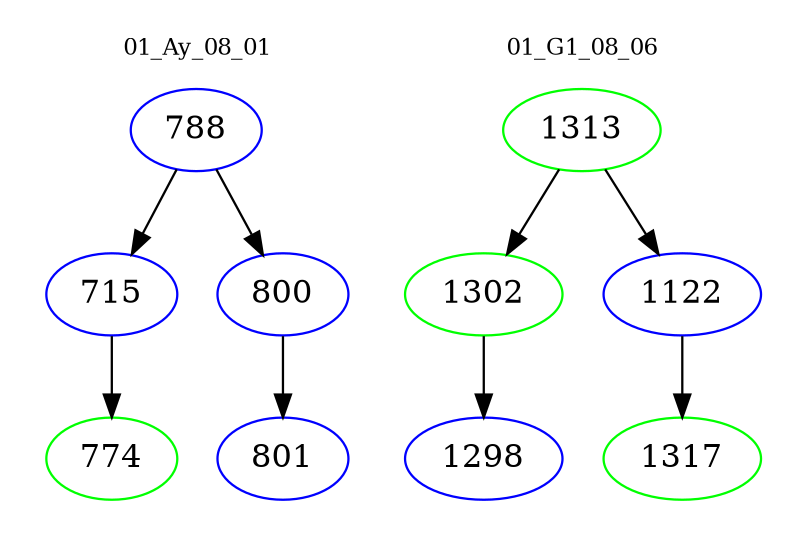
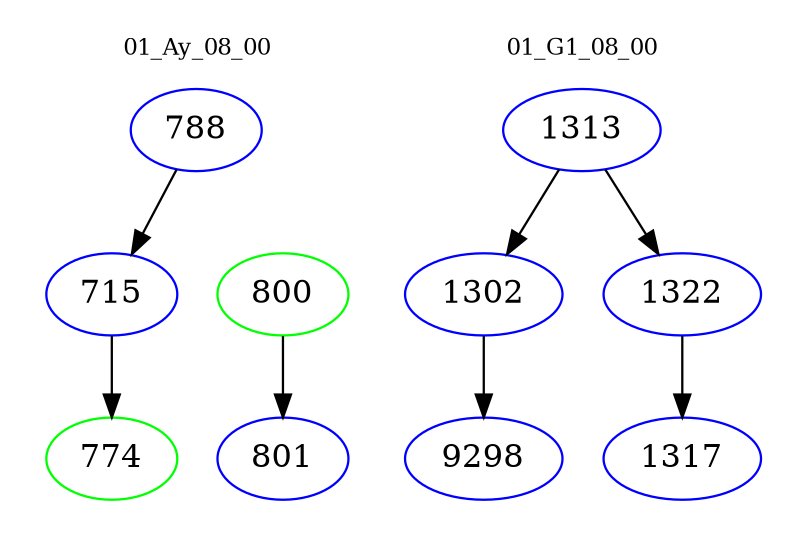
cluster "01_Ay_08_01": label "01_Ay_08_01" -> "01_Ay_08_00"
cluster "01_G1_08_06": label "01_G1_08_06" -> "01_G1_08_00"
node "1313": color green -> blue
edge "788" -> "800": removed
node "800": color blue -> green
node "1302": color green -> blue
node "1122": label "1122" -> "1322"
node "1298": label "1298" -> "9298"
node "1317": color green -> blue
